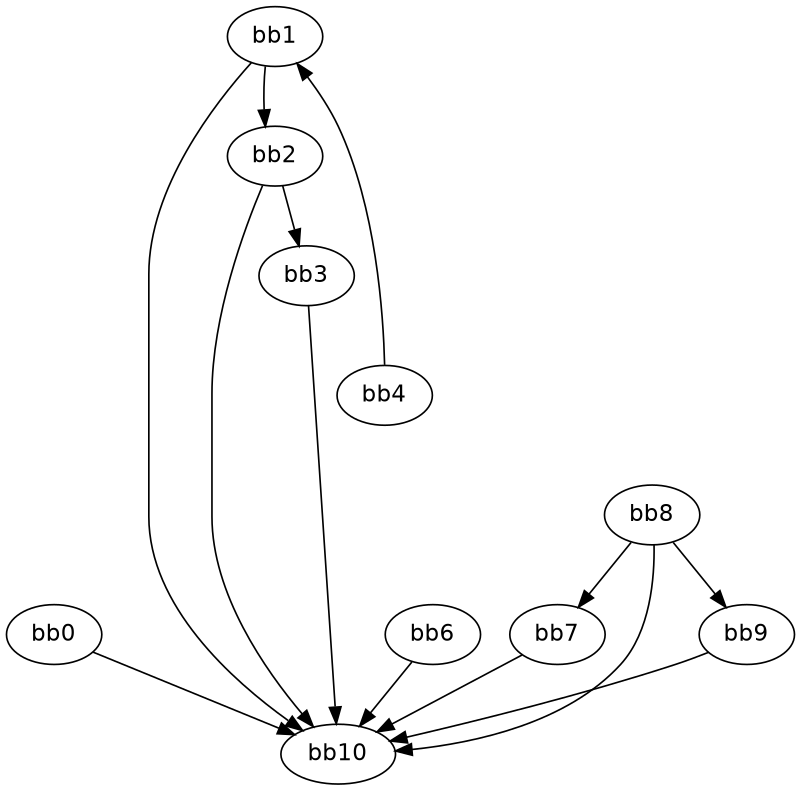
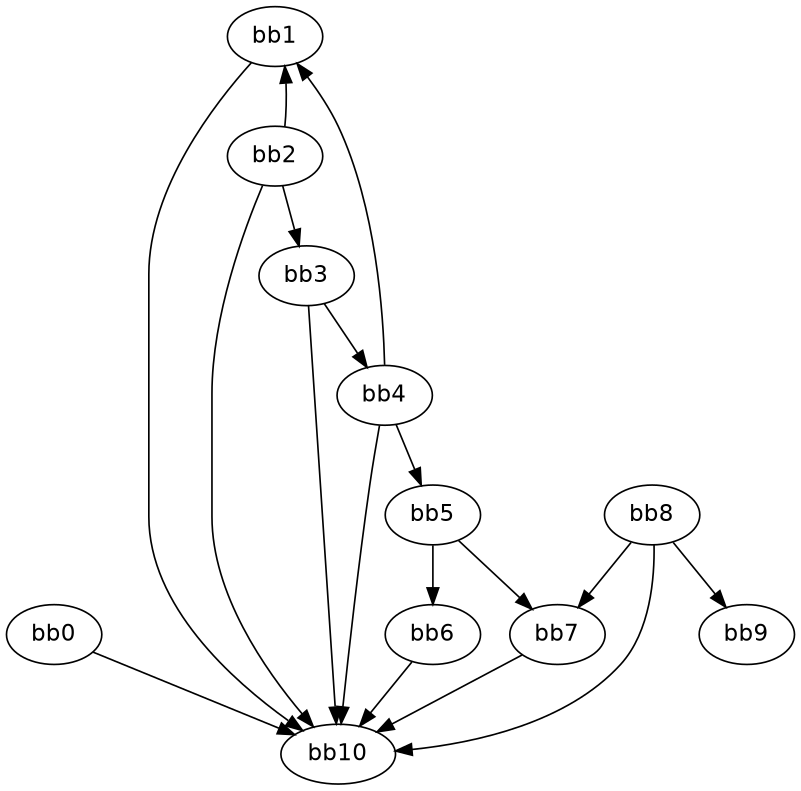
edge "bb1" -> "bb2": reversed
edge "bb3" -> "bb4": added
node "bb5": added
edge "bb9" -> "bb10": now "bb4" -> "bb10"
